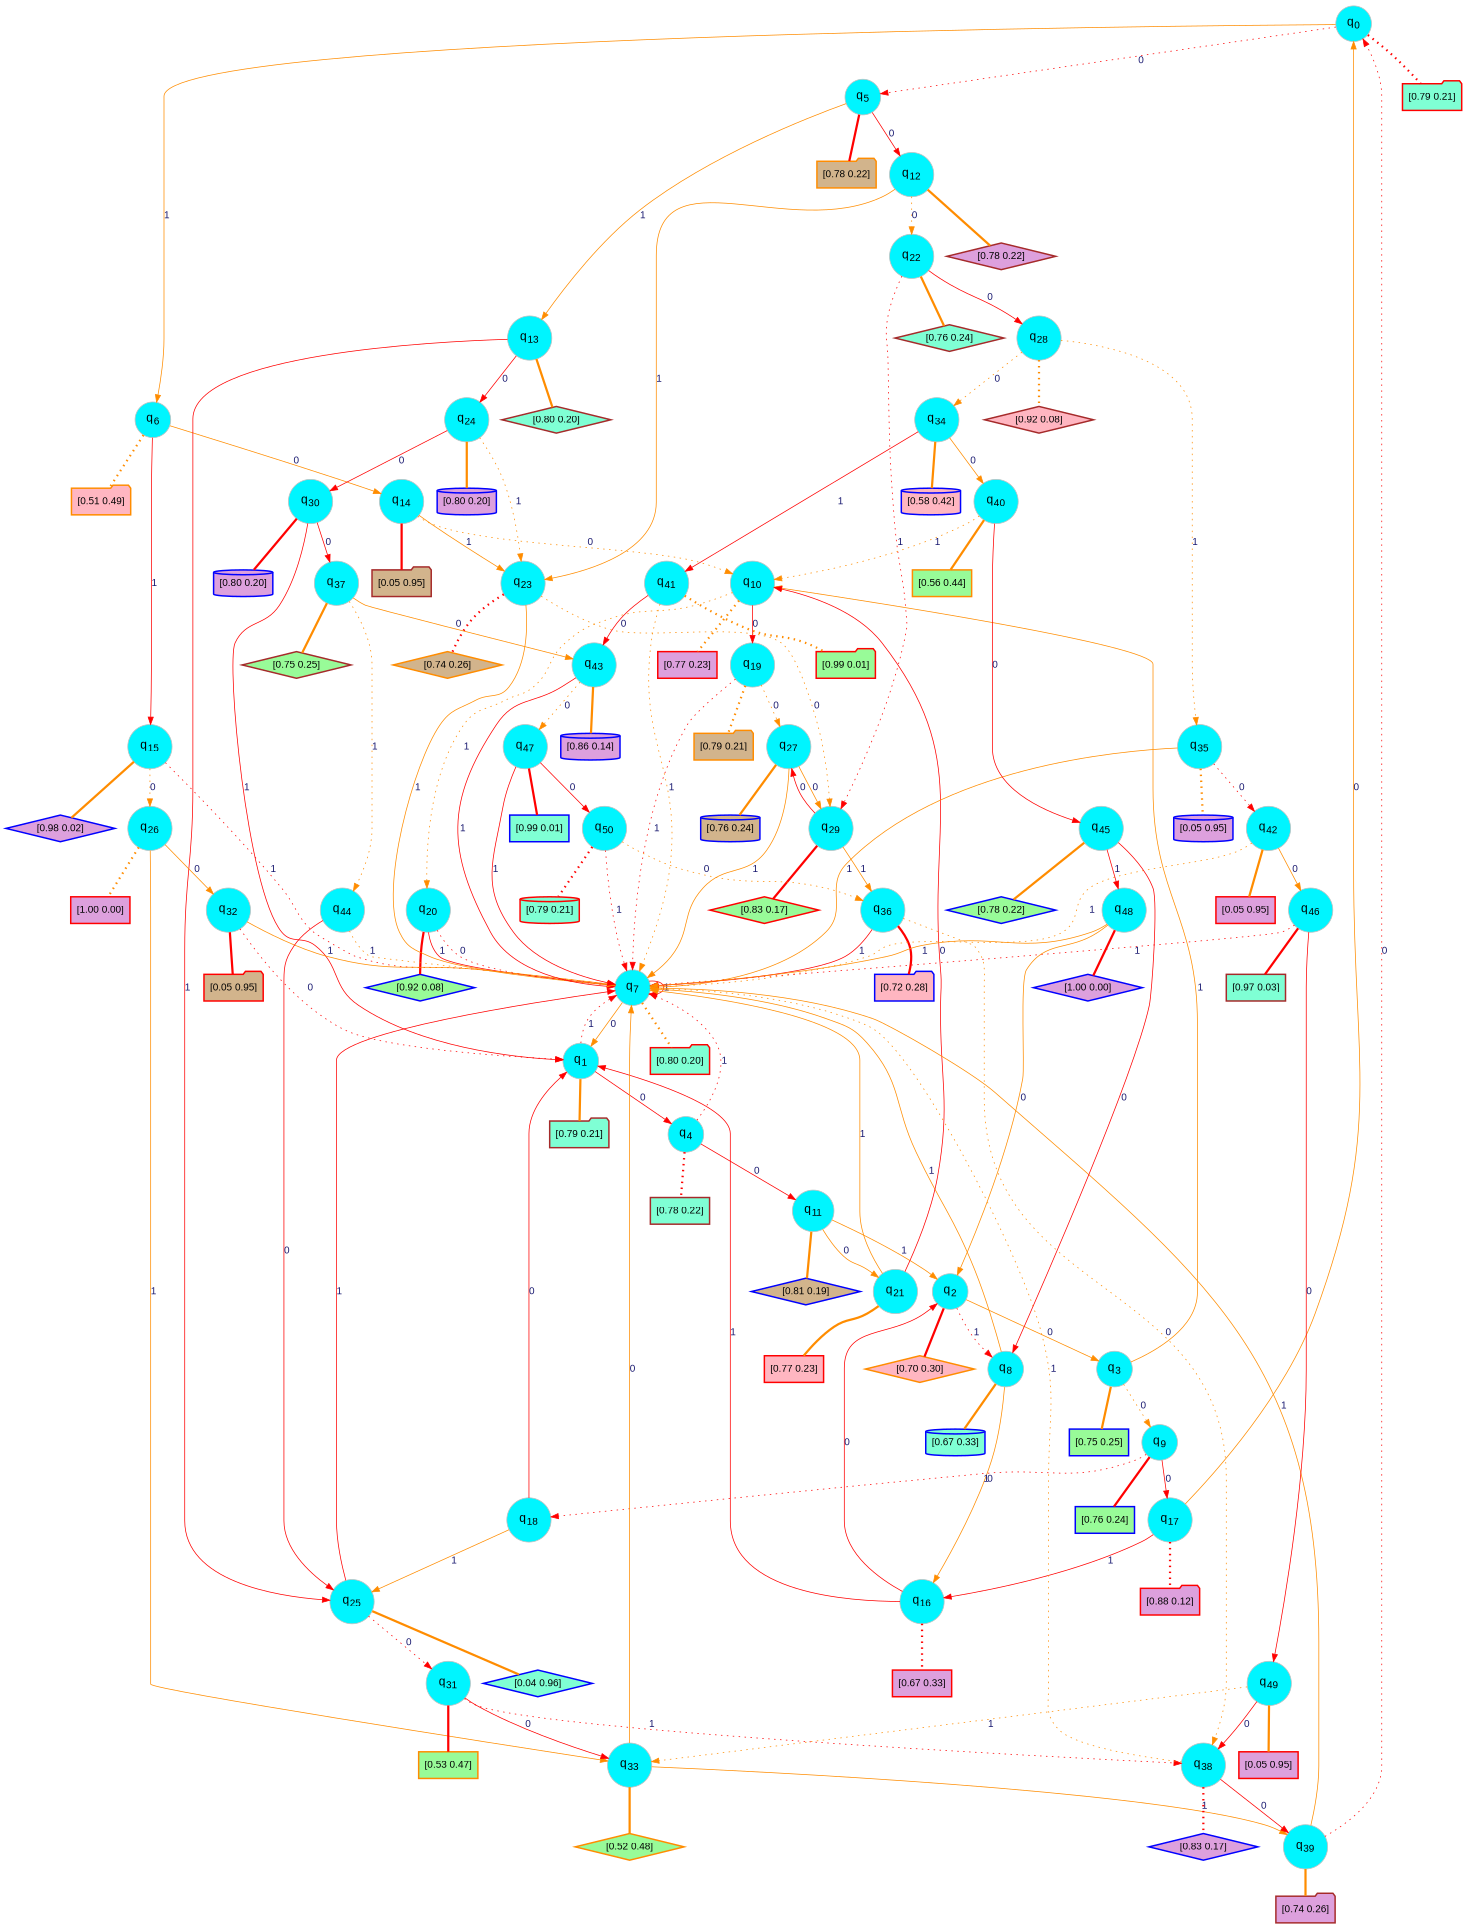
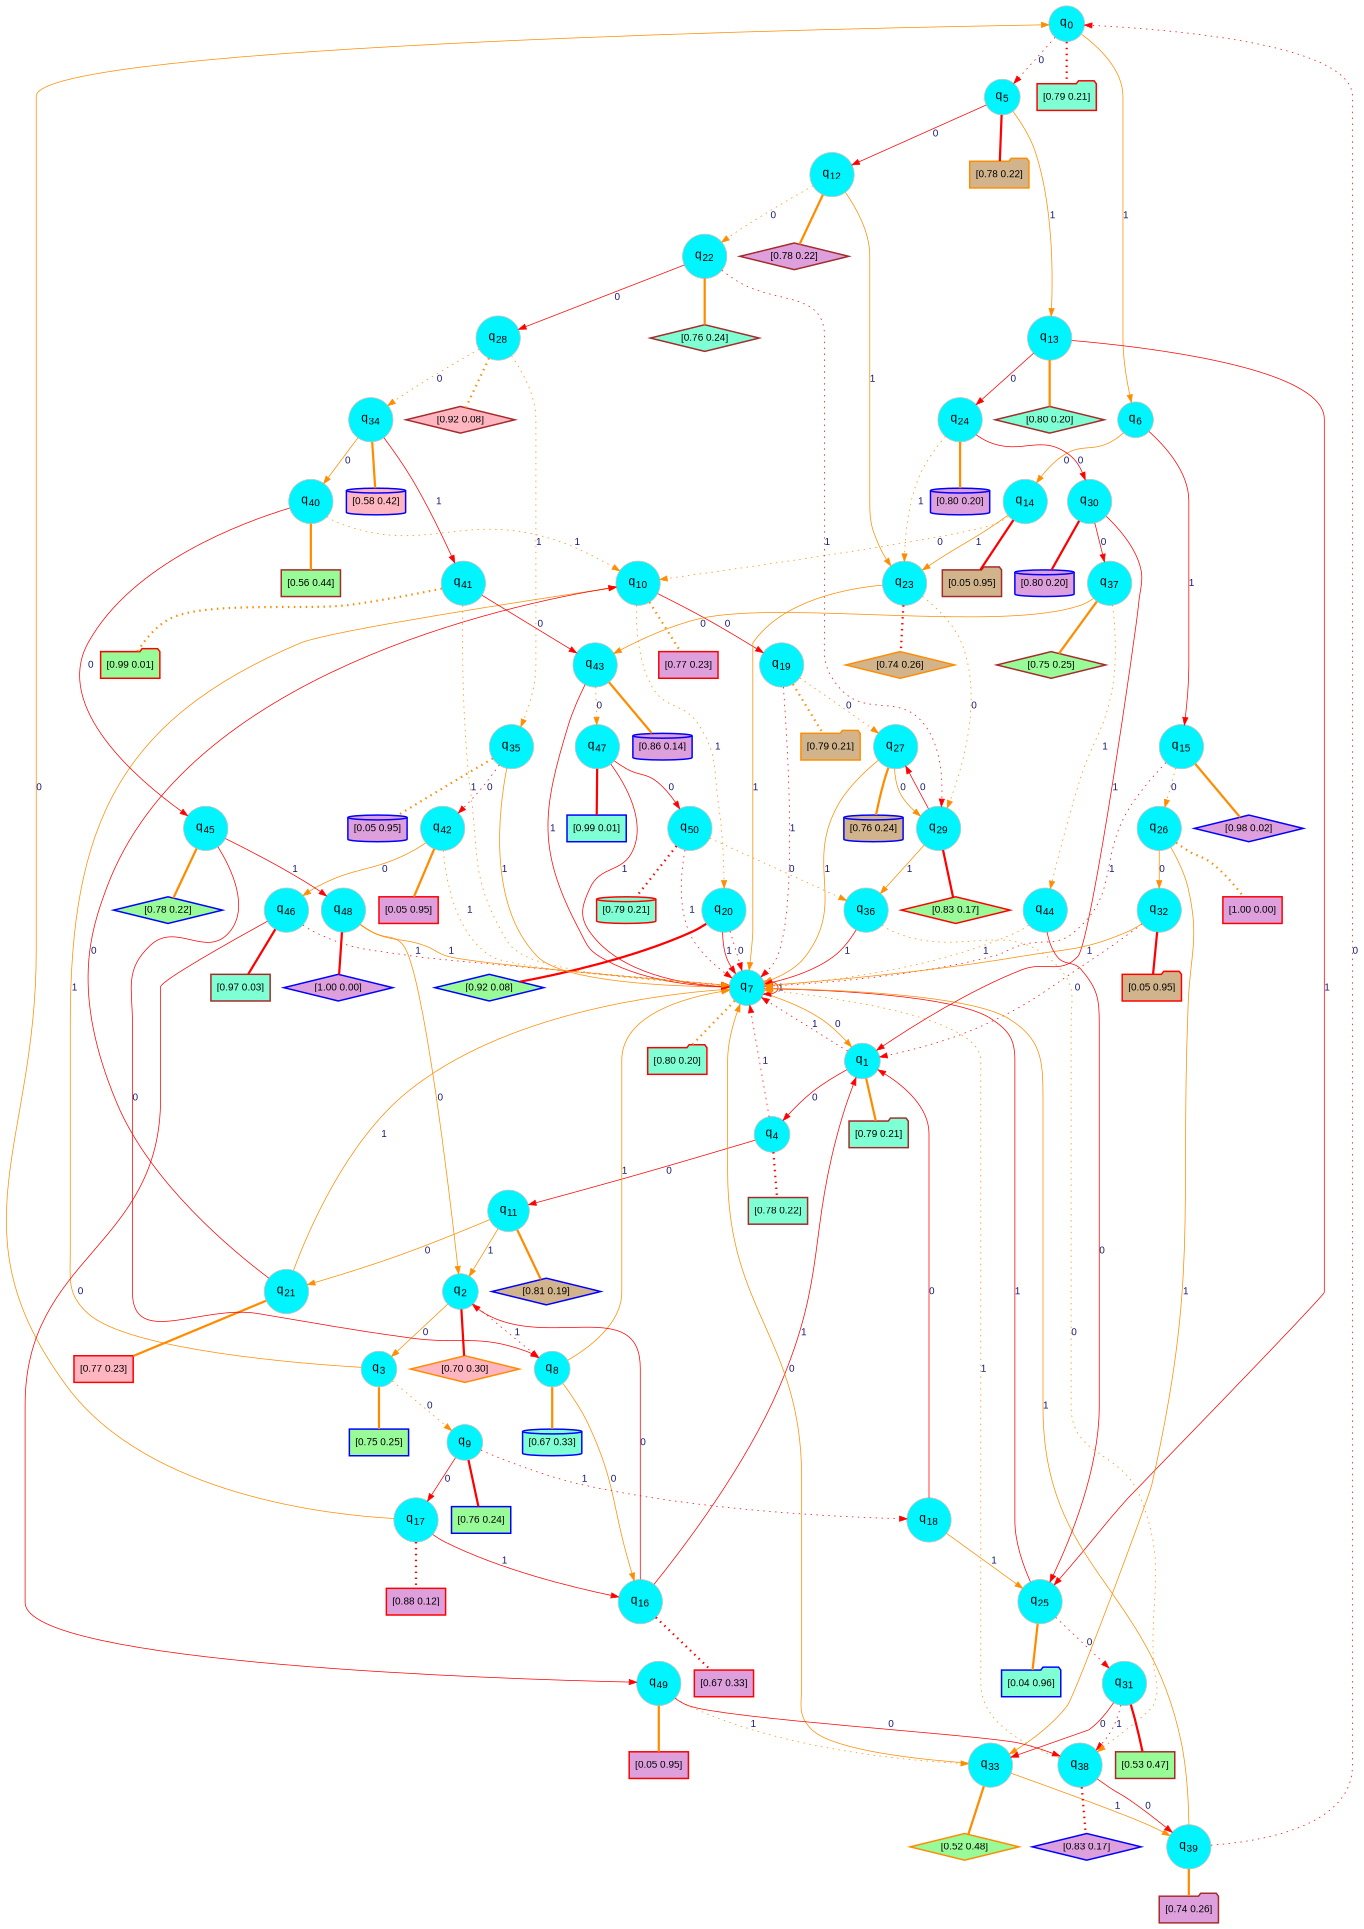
node "[0.51 0.49]": removed
node "[0.56 0.44]": color darkorange -> brown
node "[0.72 0.28]": removed
node "[0.88 0.12]": shape folder -> box
node "[0.04 0.96]": shape diamond -> folder
node "[0.53 0.47]": color darkorange -> brown
